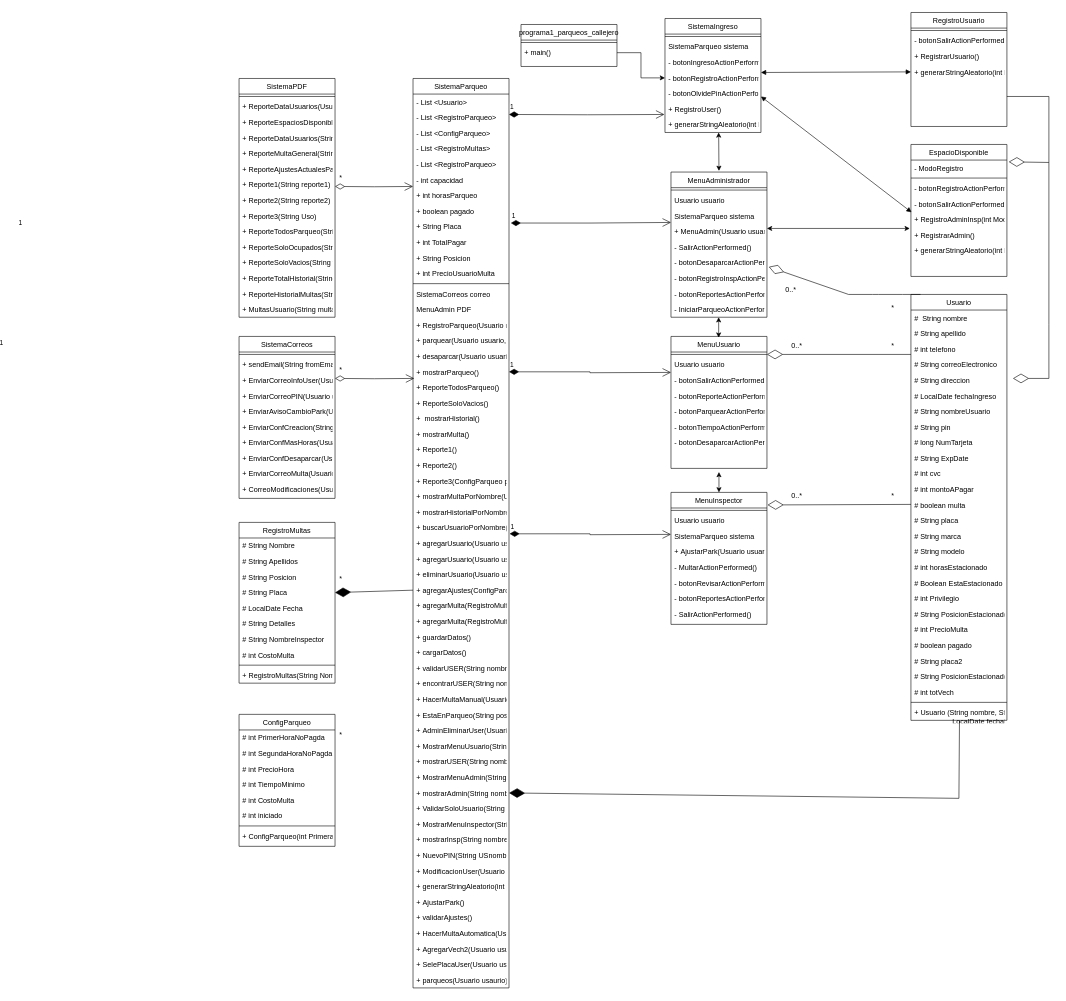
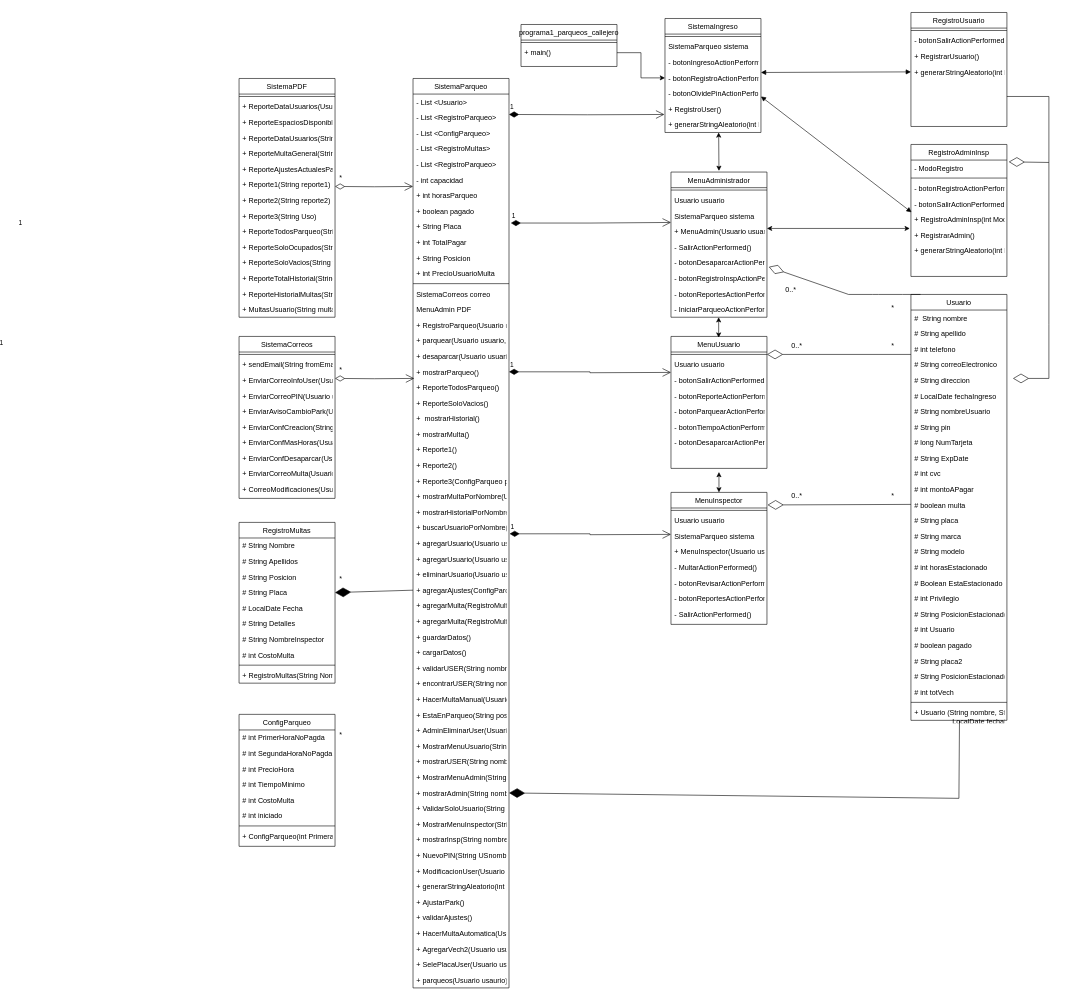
node "EspacioDisponible": label "EspacioDisponible" -> "RegistroAdminInsp"
node "+ AjustarPark(Usuario usuario)": label "+ AjustarPark(Usuario usuario)" -> "+ MenuInspector(Usuario usuario)"
node "# int PrecioMulta": label "# int PrecioMulta" -> "# int Usuario"
